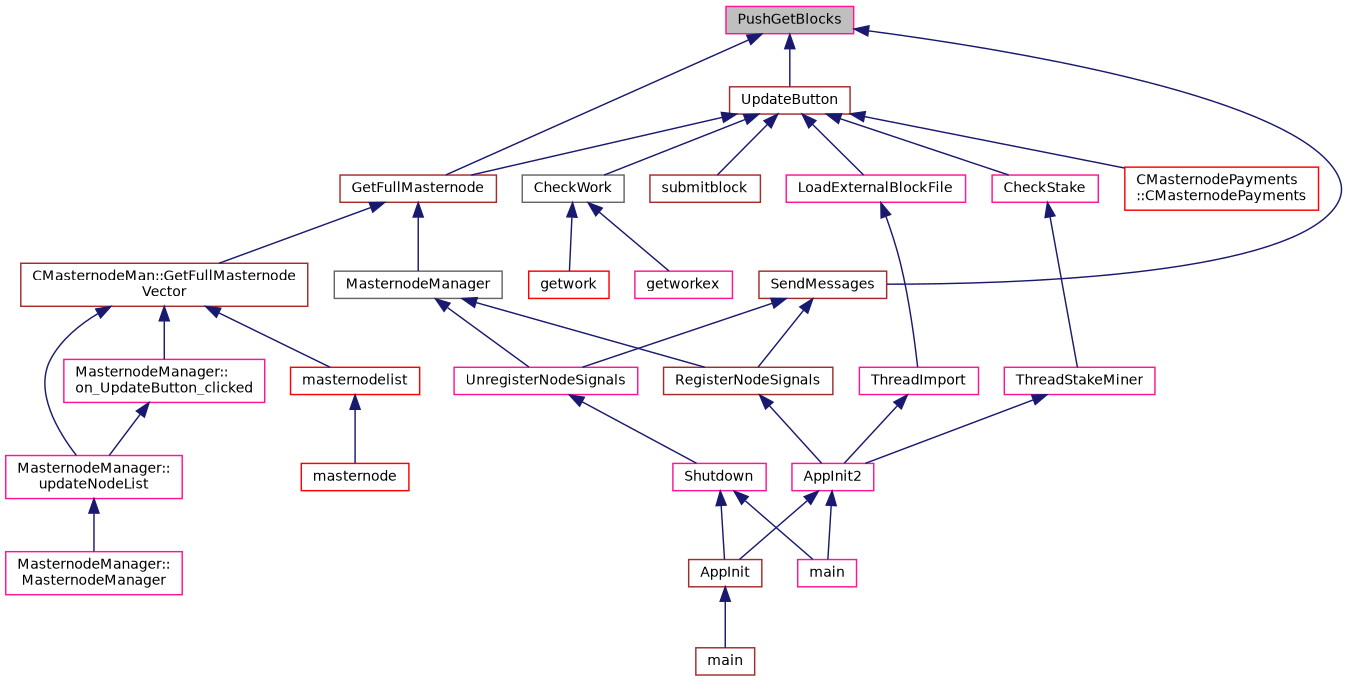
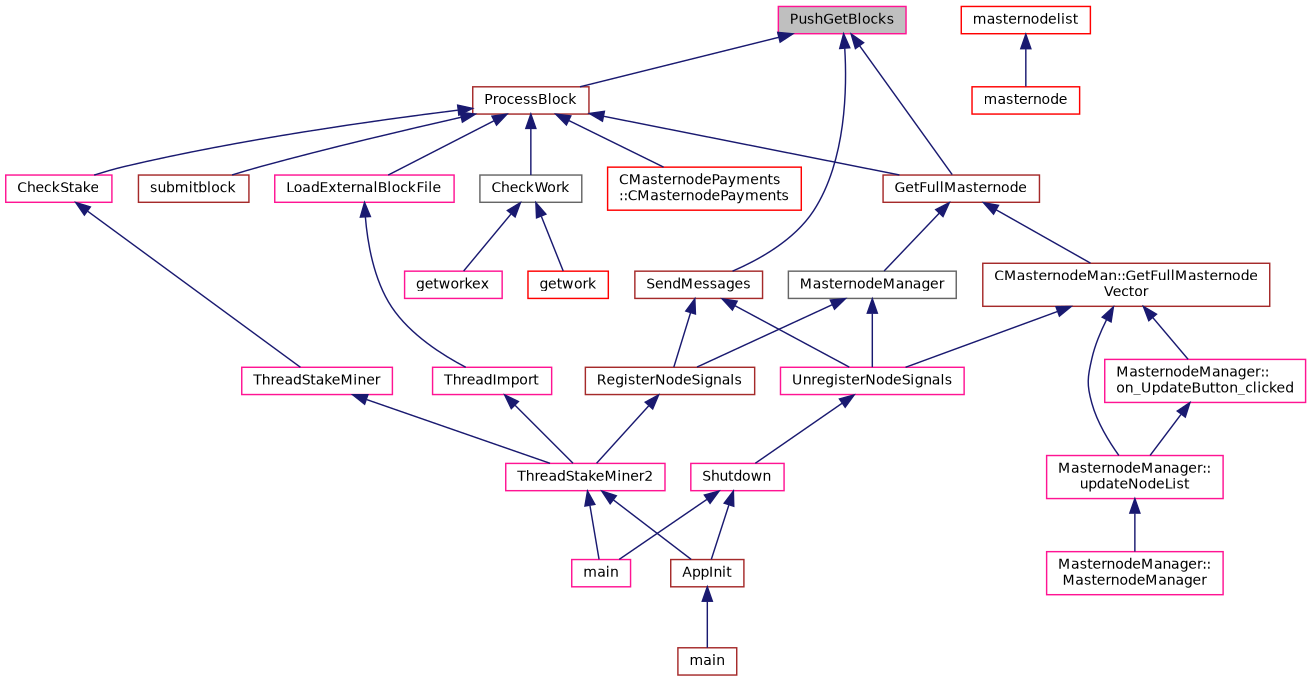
node "UpdateButton": label "UpdateButton" -> "ProcessBlock"
edge "masternodelist" -> "CMasternodeMan::GetFullMasternode Vector": now "UnregisterNodeSignals" -> "CMasternodeMan::GetFullMasternode Vector"
node "AppInit2": label "AppInit2" -> "ThreadStakeMiner2"
